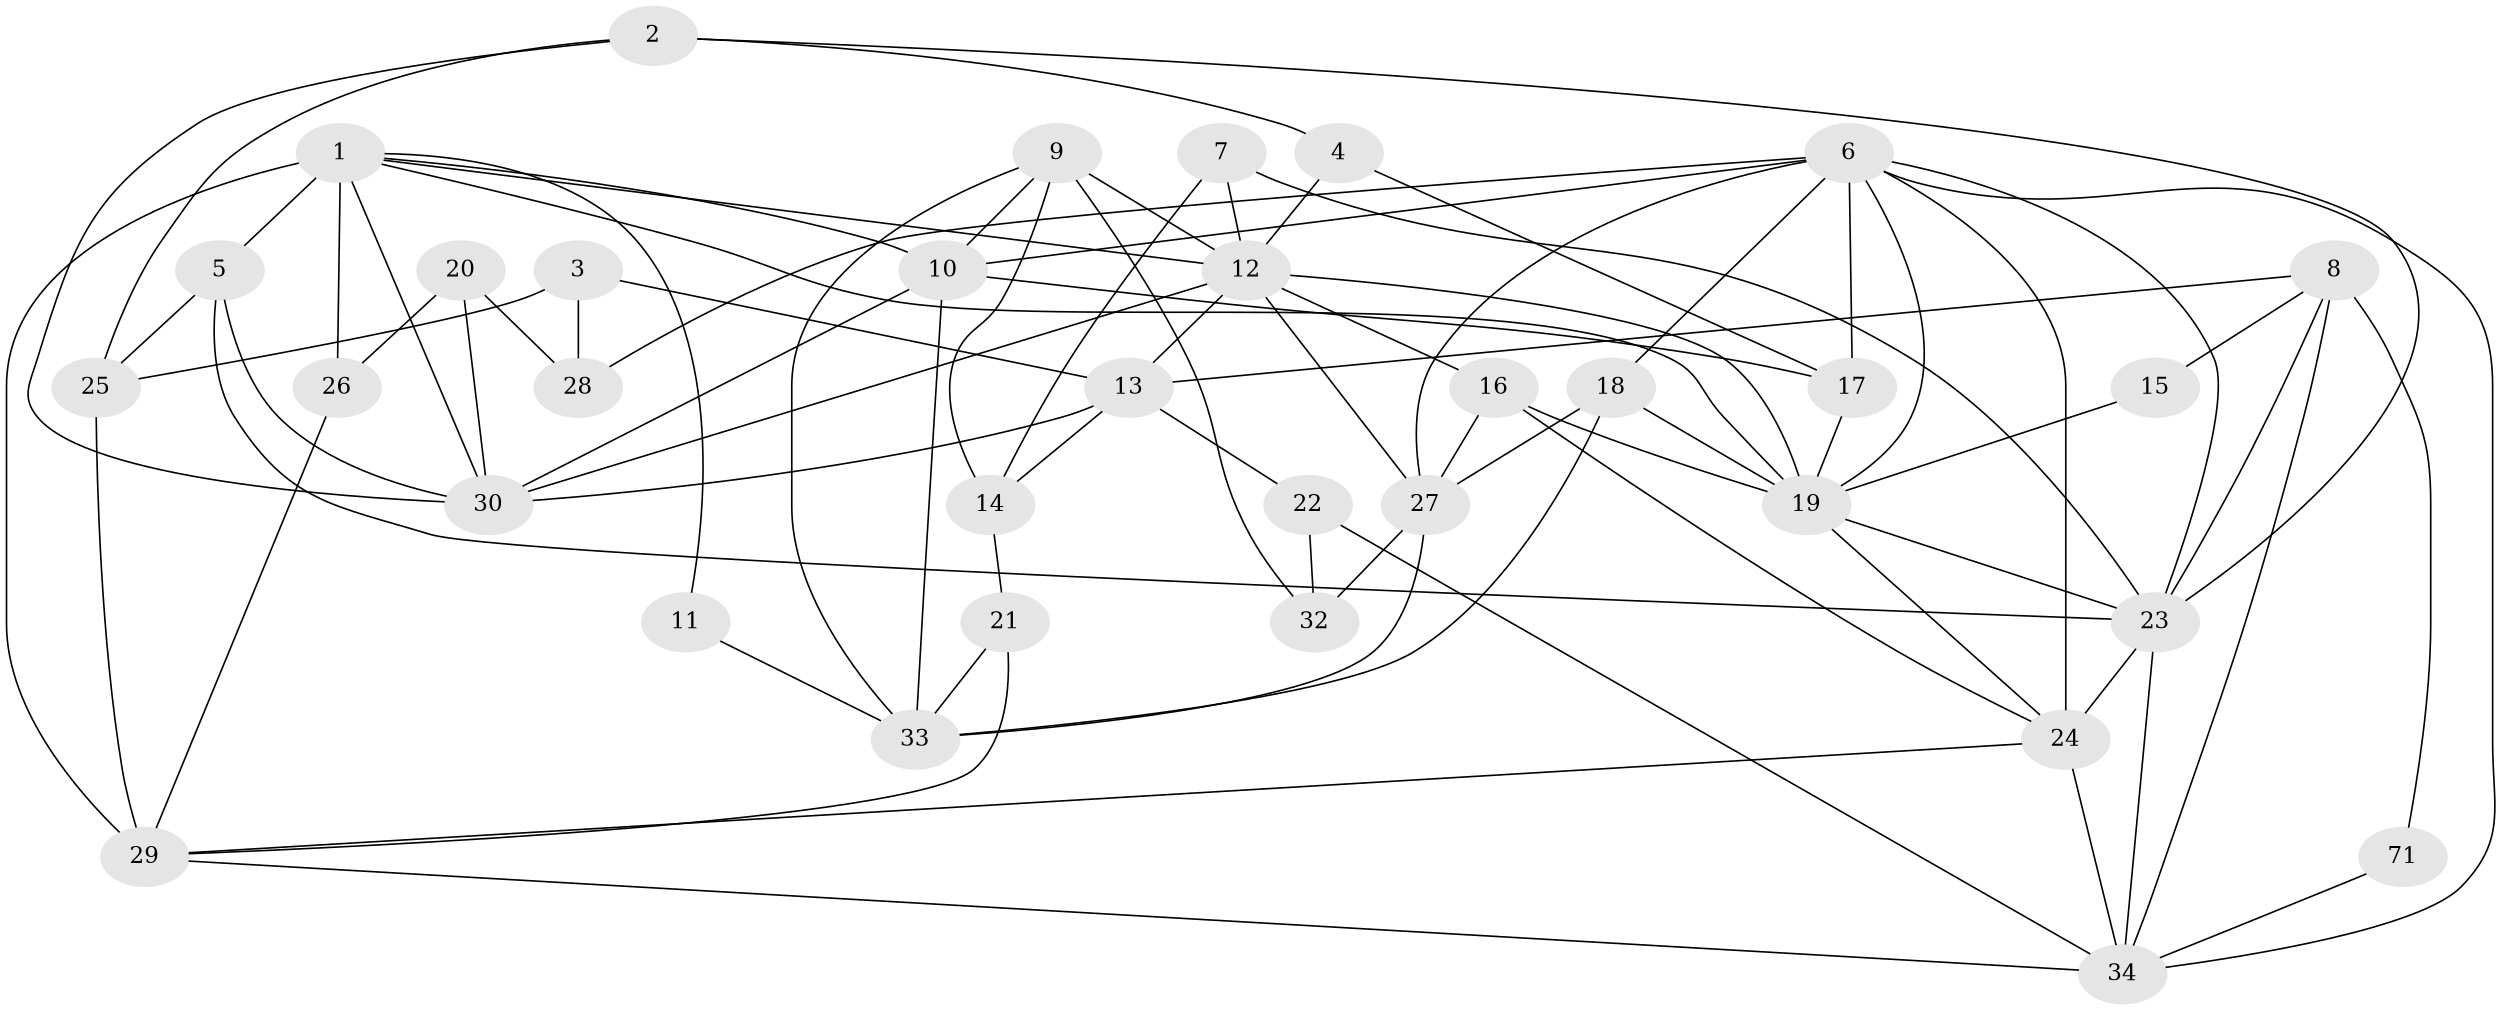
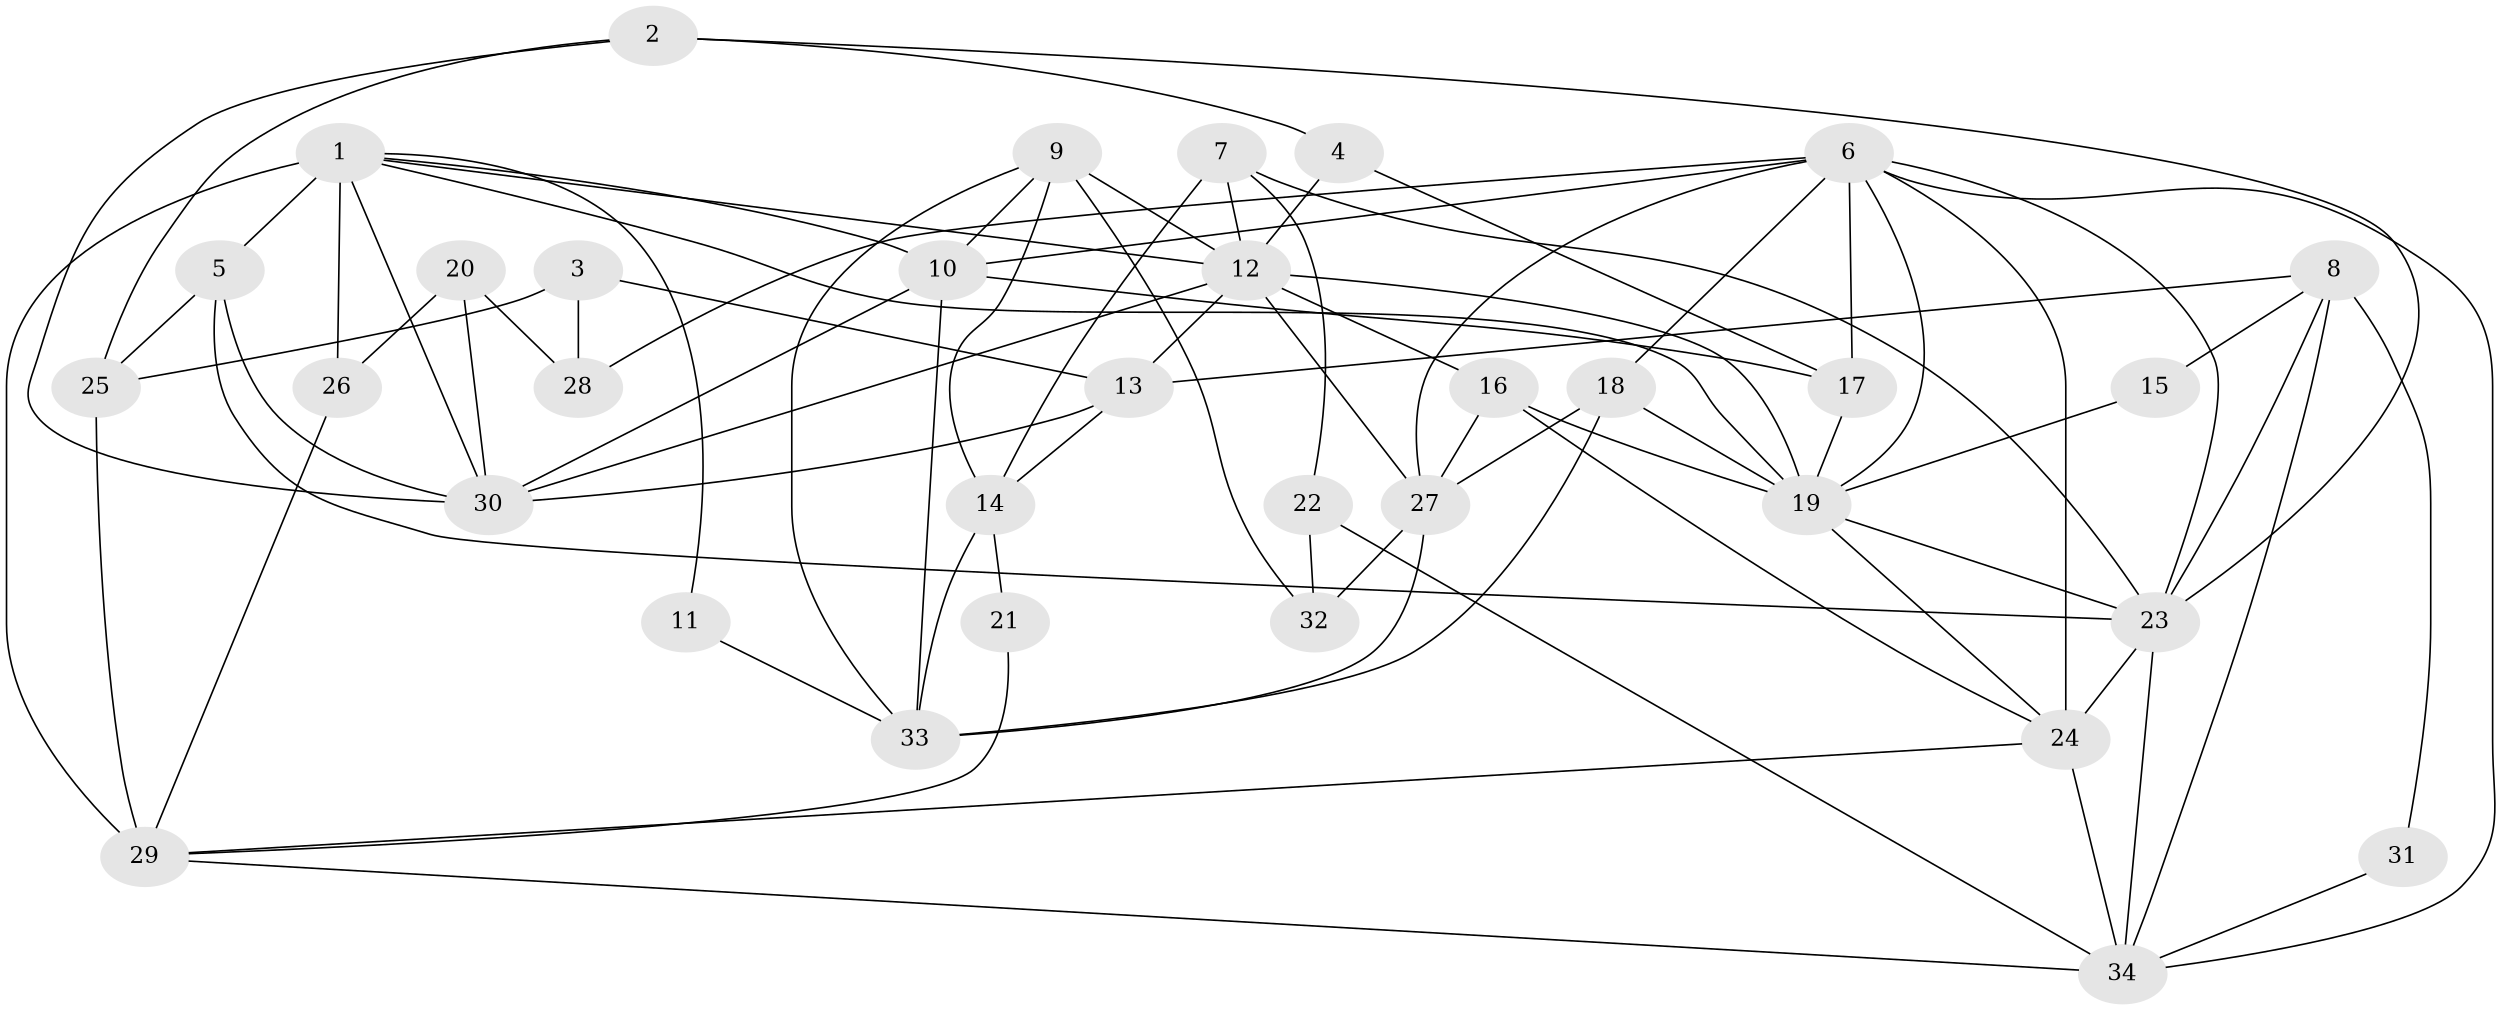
edge "13" -- "22": now "7" -- "22"
edge "21" -- "33": now "14" -- "33"
node "71": label "71" -> "31"
